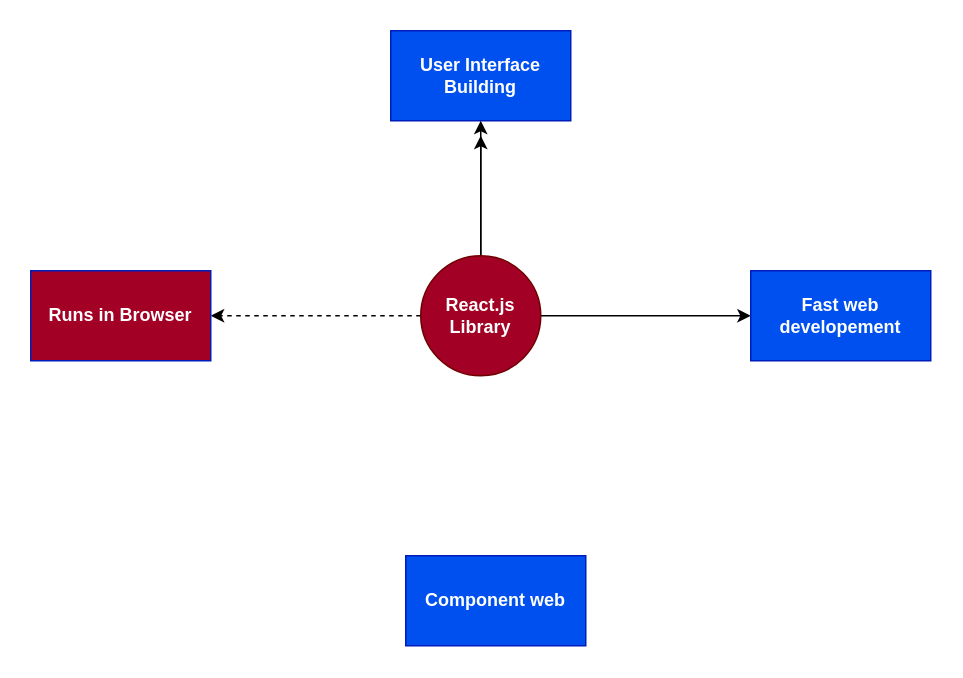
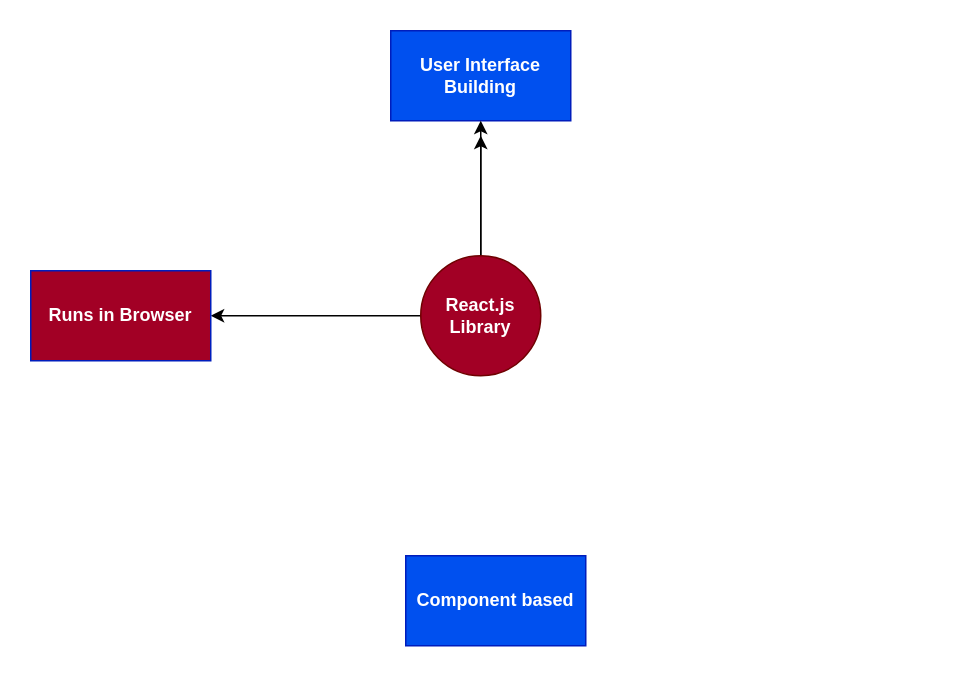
edge "React.js Library" -> "Runs in Browser": style dashed -> solid
edge "React.js Library" -> "Fast web developement": removed
node "Fast web developement": removed
node "Component web": label "Component web" -> "Component based"
